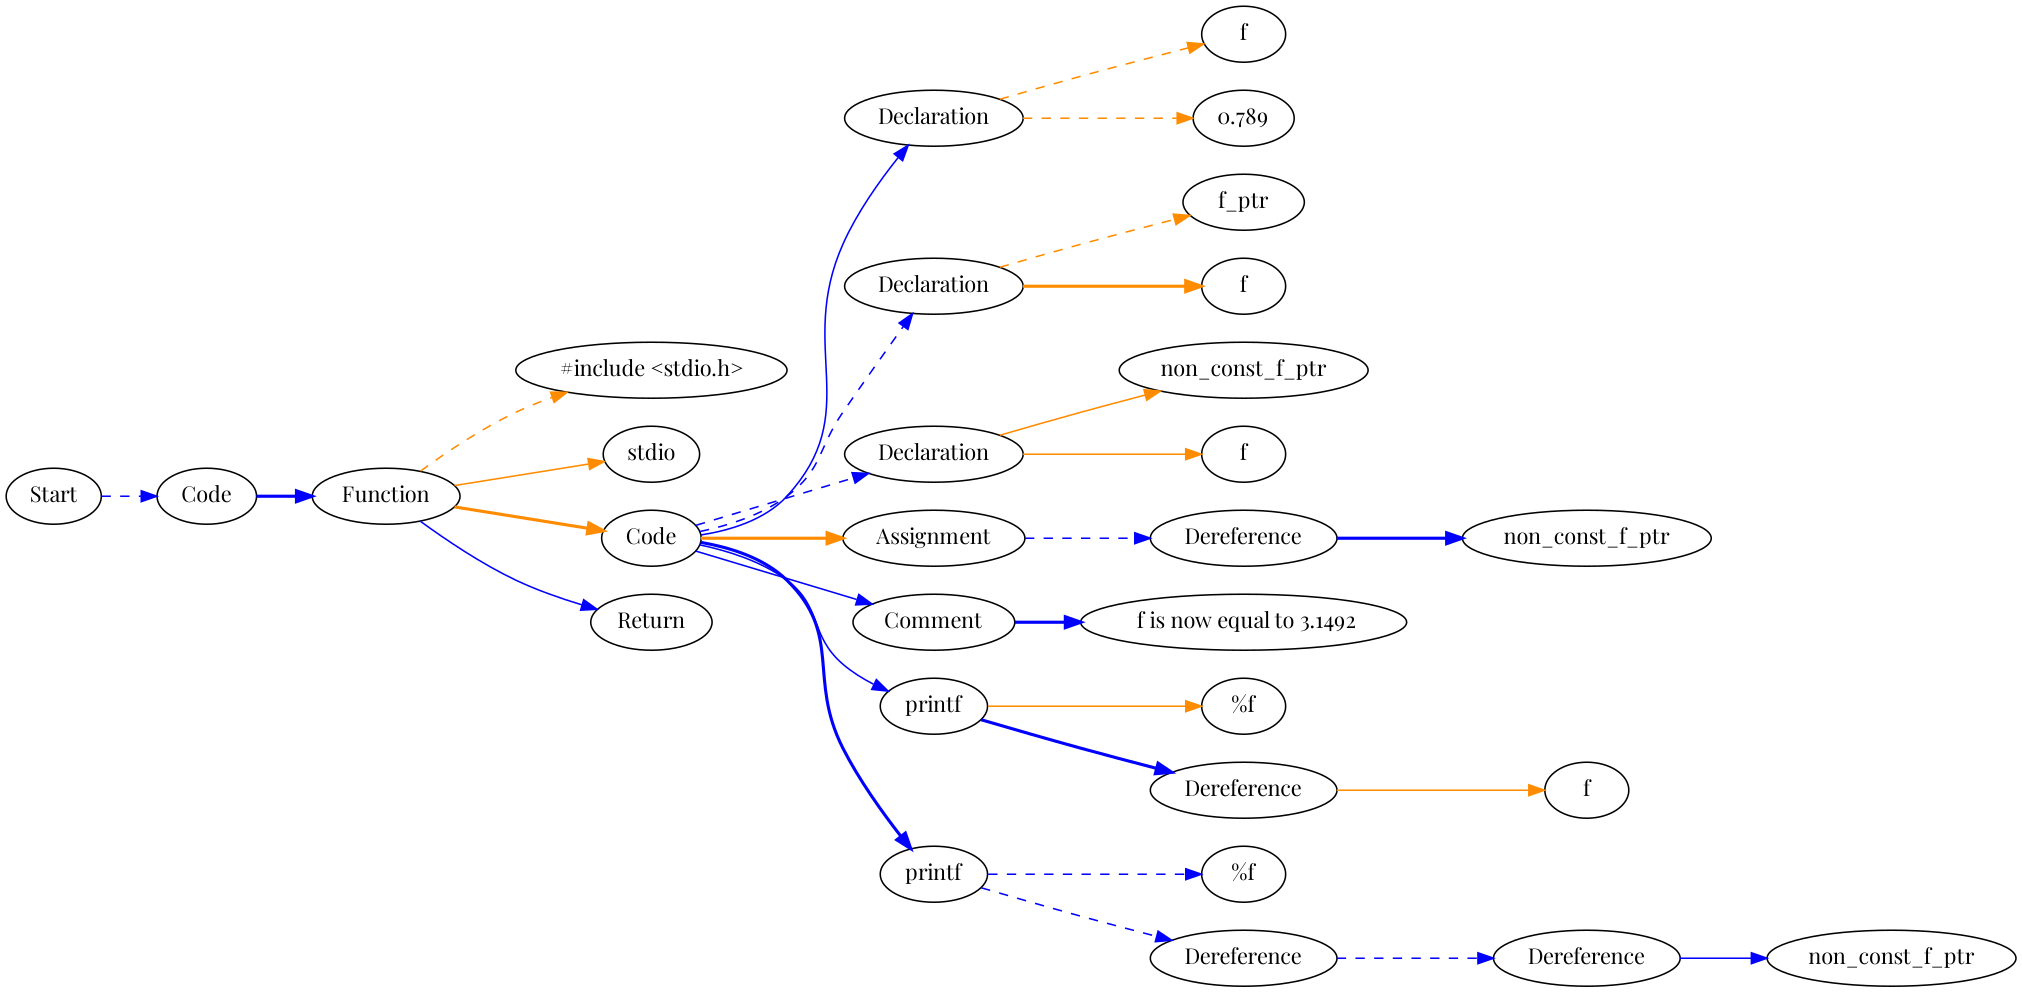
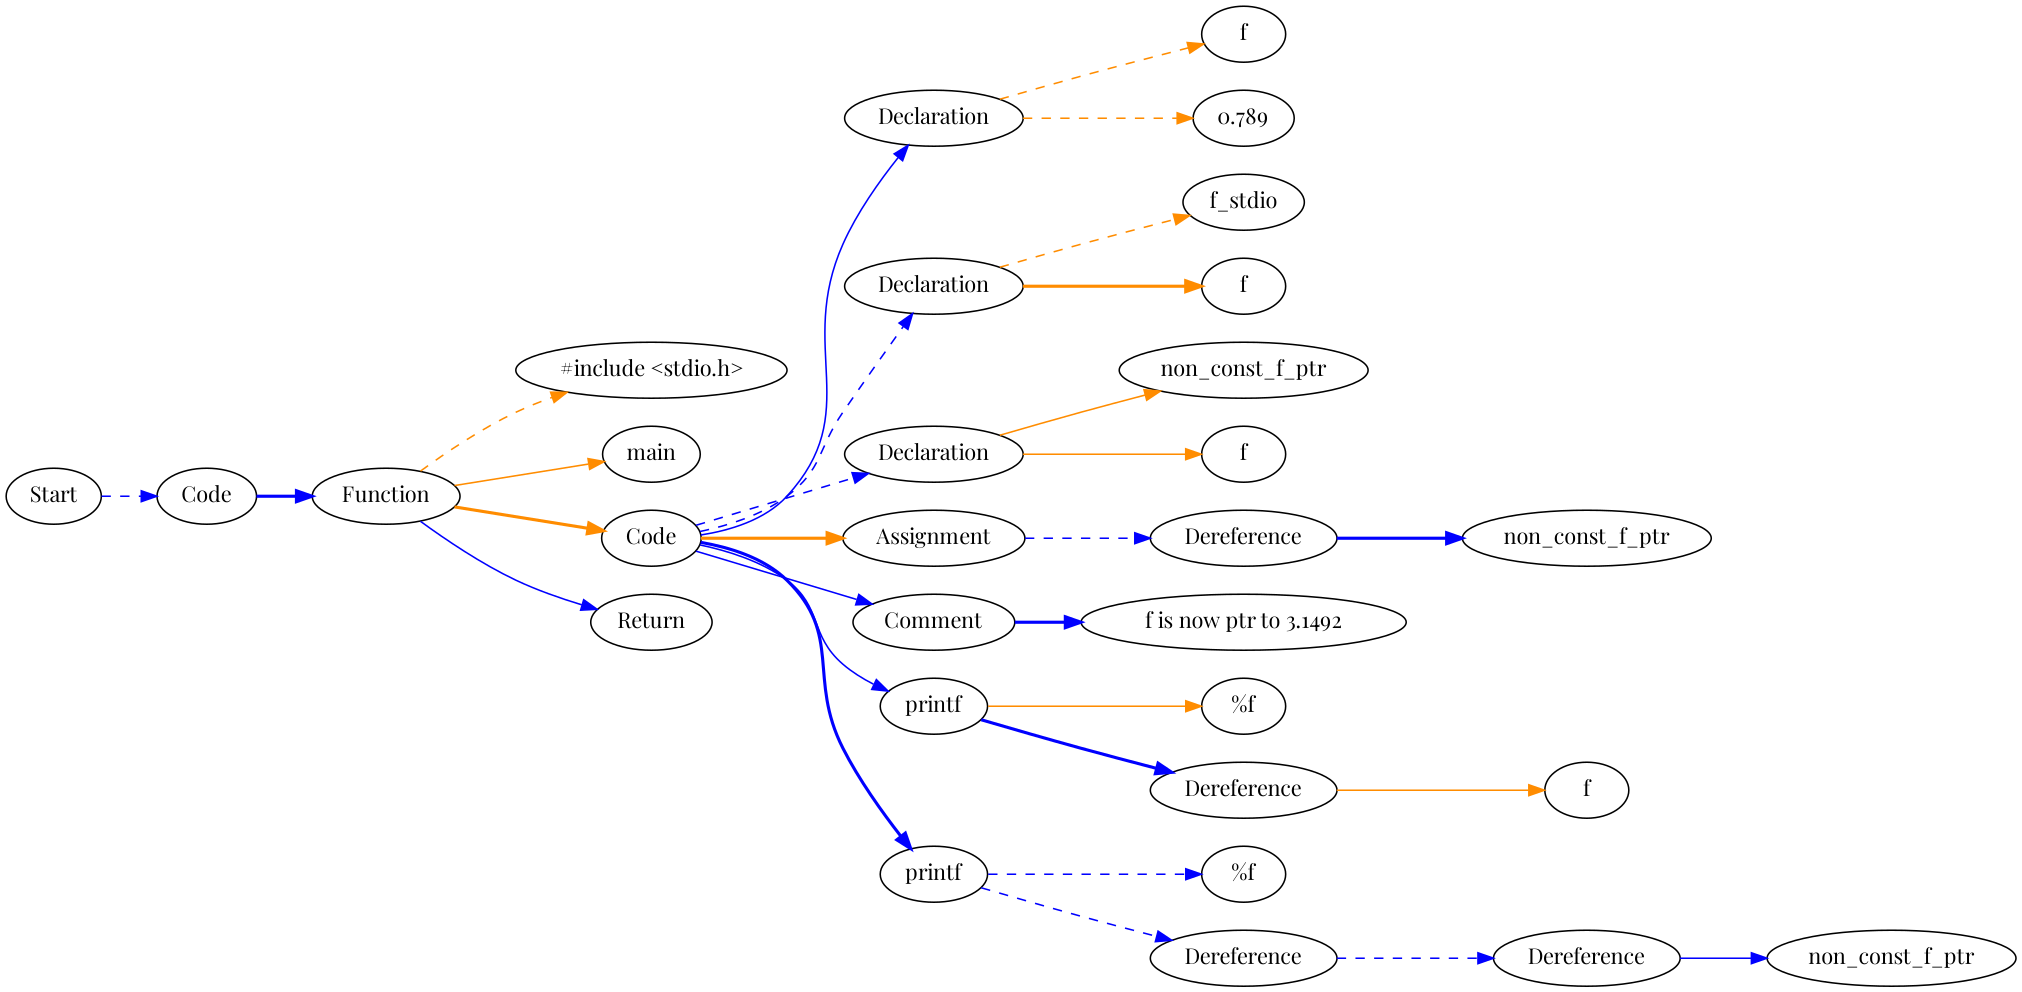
node "f_ptr": label "f_ptr" -> "f_stdio"
node "stdio": label "stdio" -> "main"
node "f is now equal to 3.1492": label "f is now equal to 3.1492" -> "f is now ptr to 3.1492"
